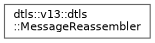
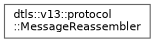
node "dtls::v13::dtls ::MessageReassembler": label "dtls::v13::dtls ::MessageReassembler" -> "dtls::v13::protocol ::MessageReassembler"
